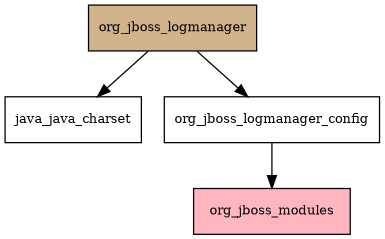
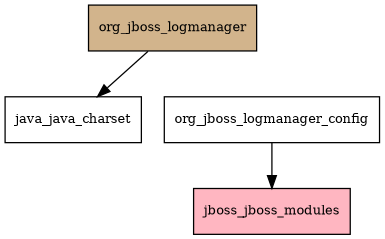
edge "org_jboss_logmanager" -> "org_jboss_logmanager_config": removed
node "org_jboss_modules": label "org_jboss_modules" -> "jboss_jboss_modules"
